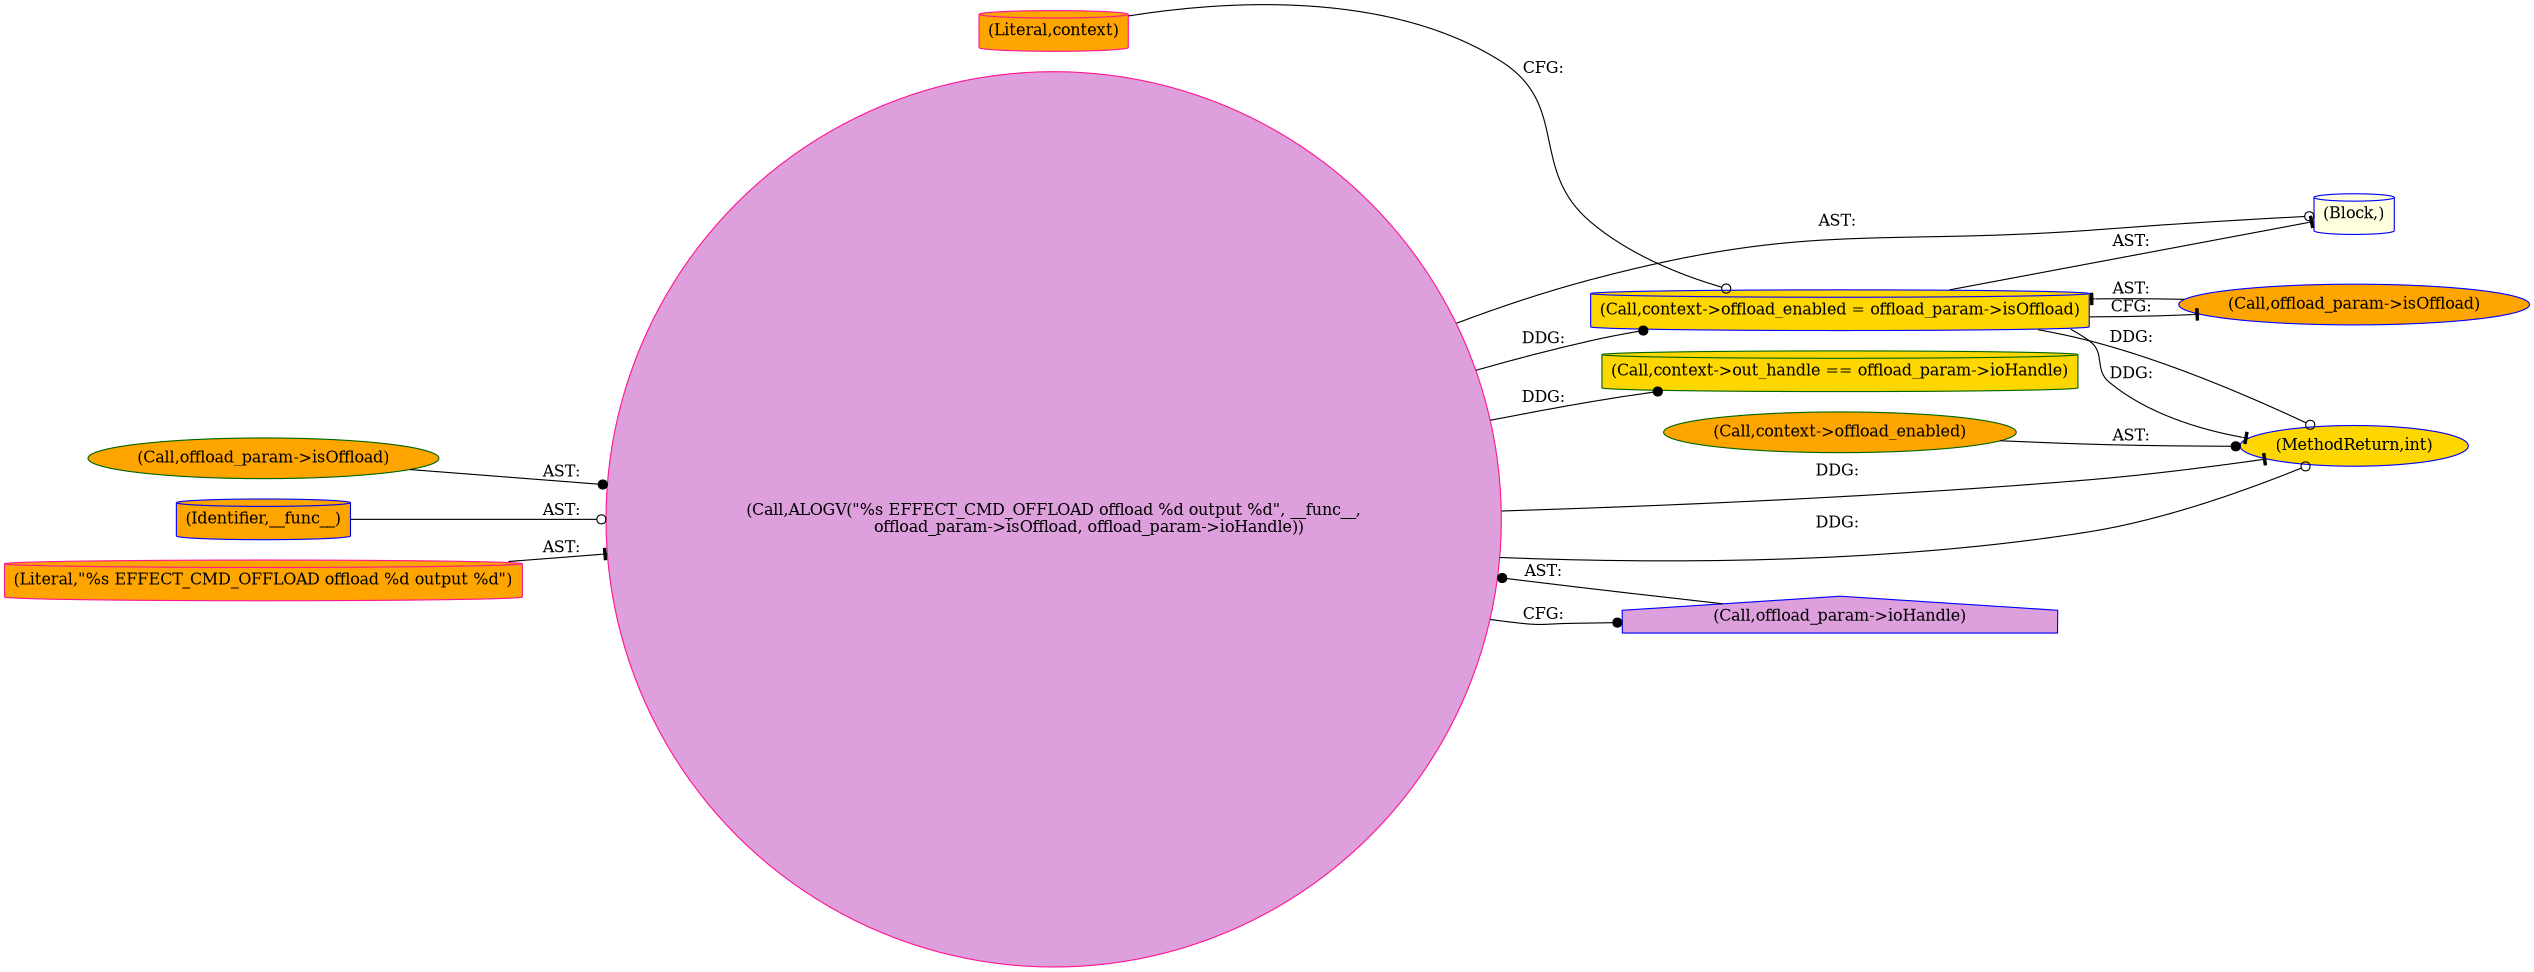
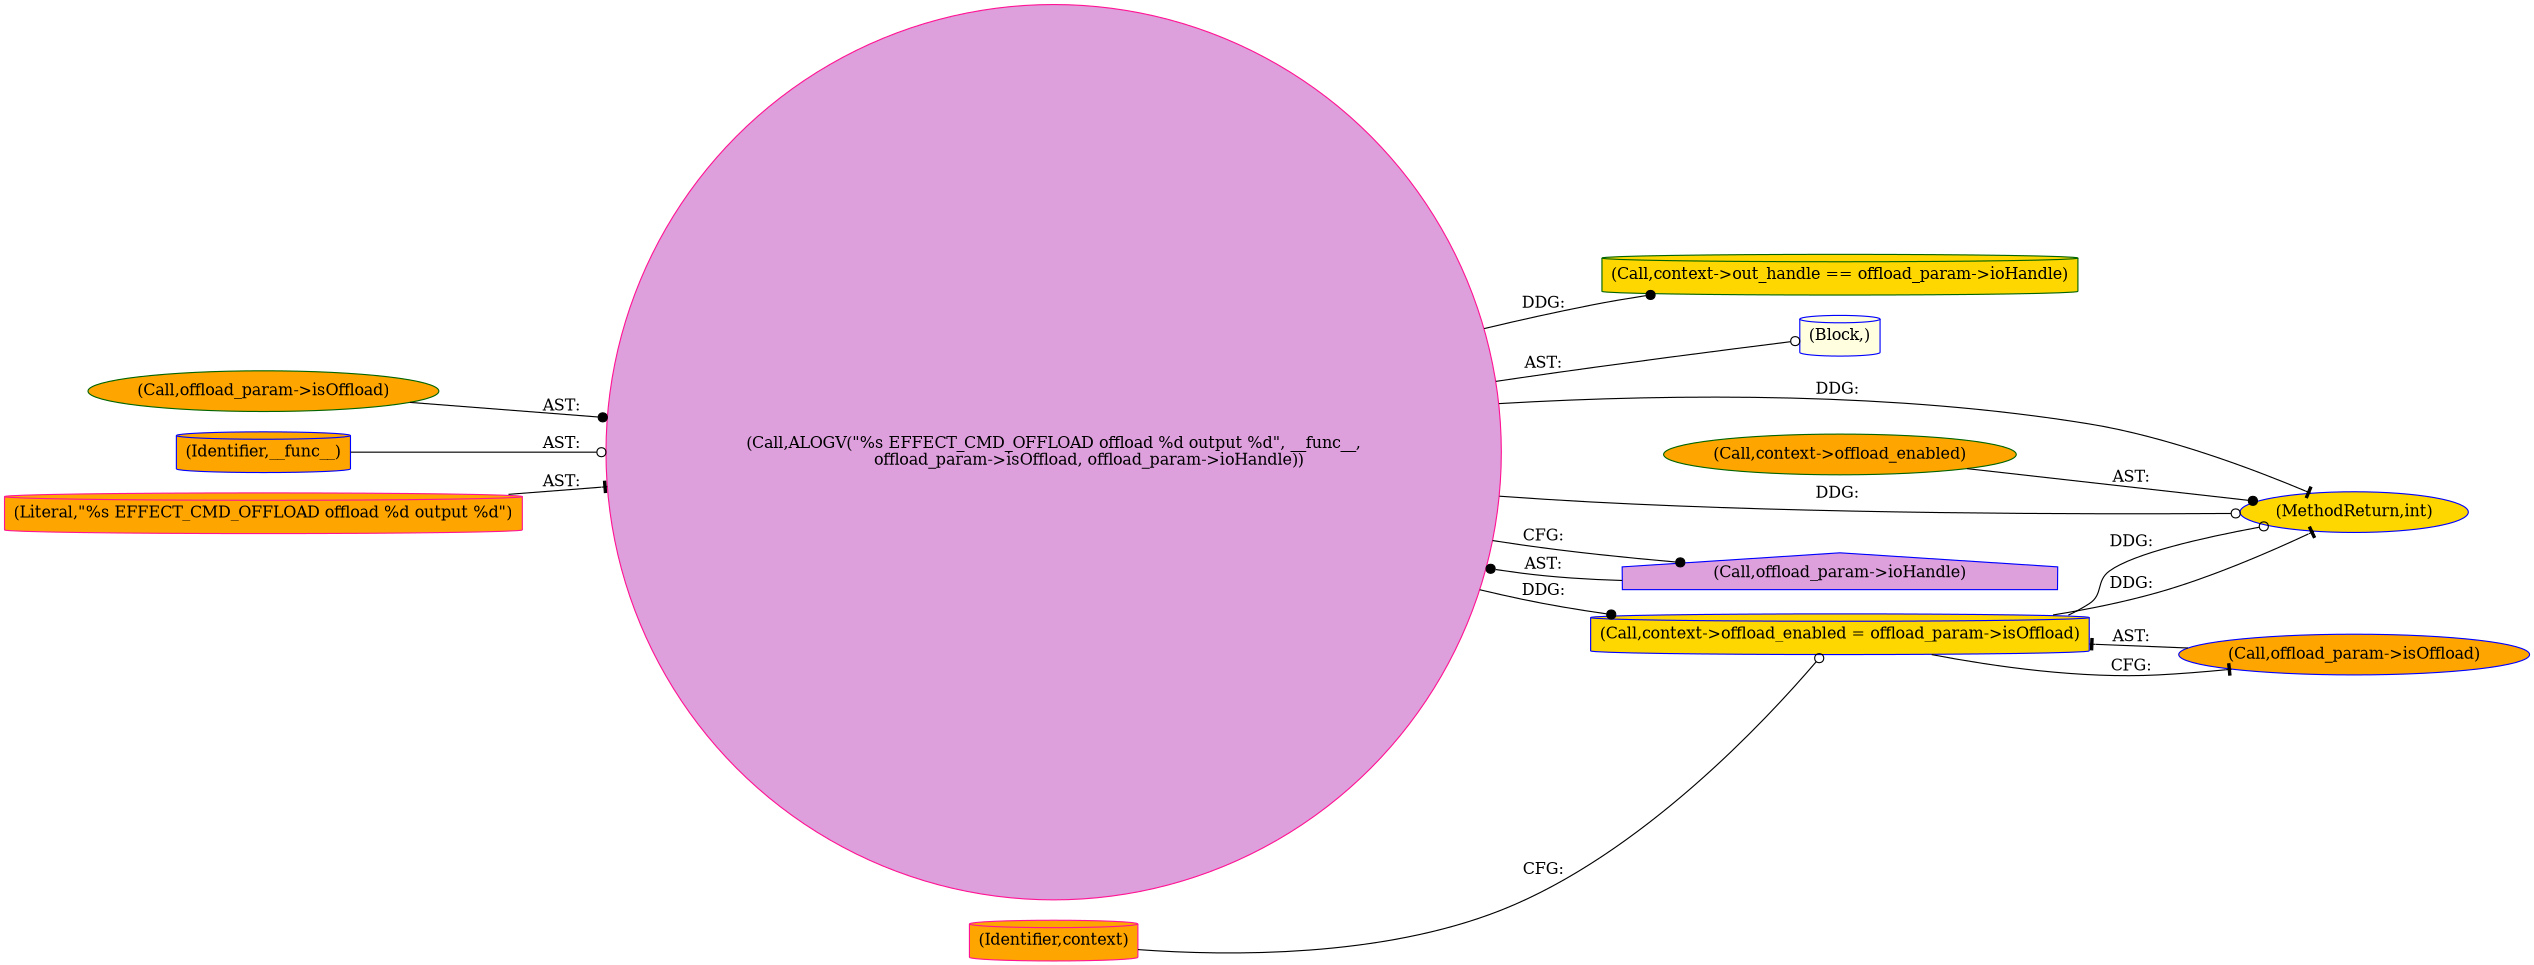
node "(Literal,context)": label "(Literal,context)" -> "(Identifier,context)"
edge "(Call,context->offload_enabled = offload_param->isOffload)" -> "(Block,)": removed, label "AST:"
